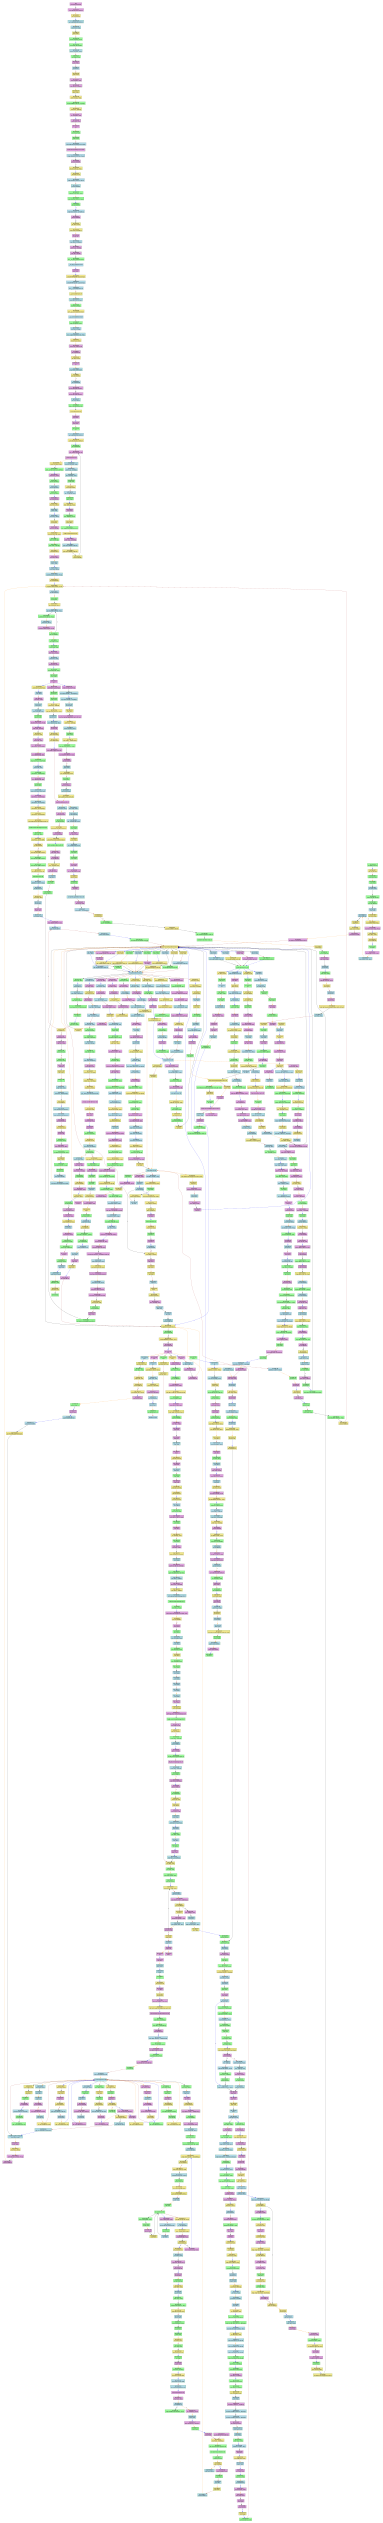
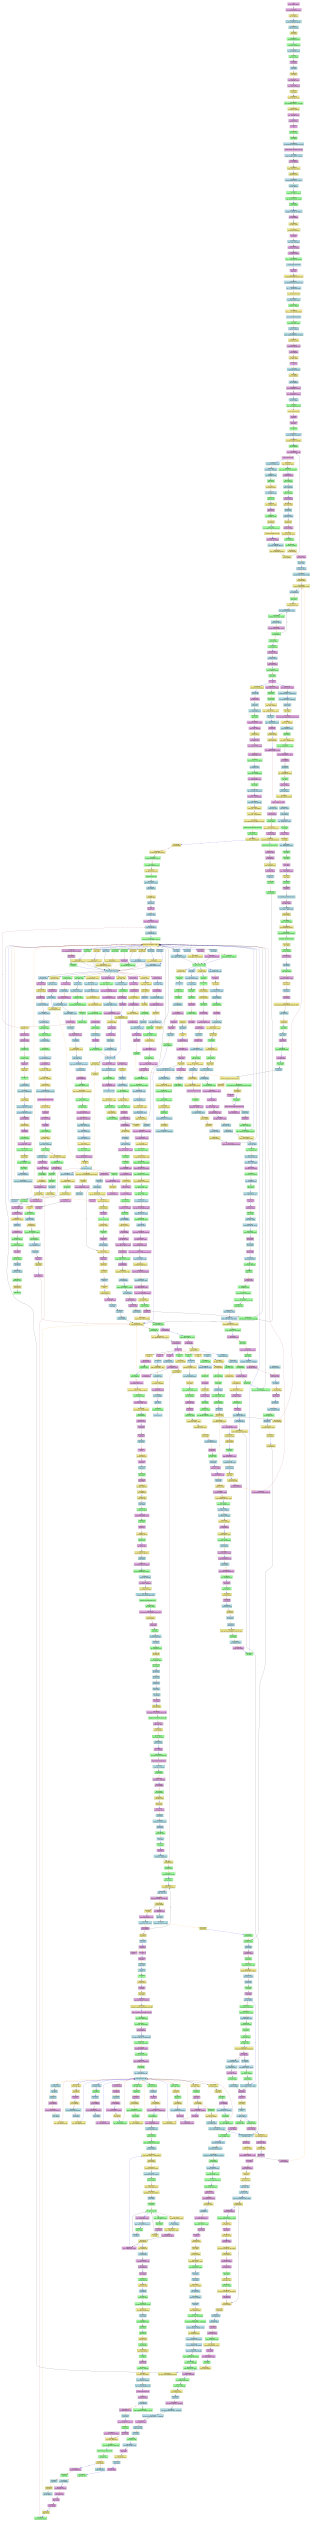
node "0x01805b5e leave": added
